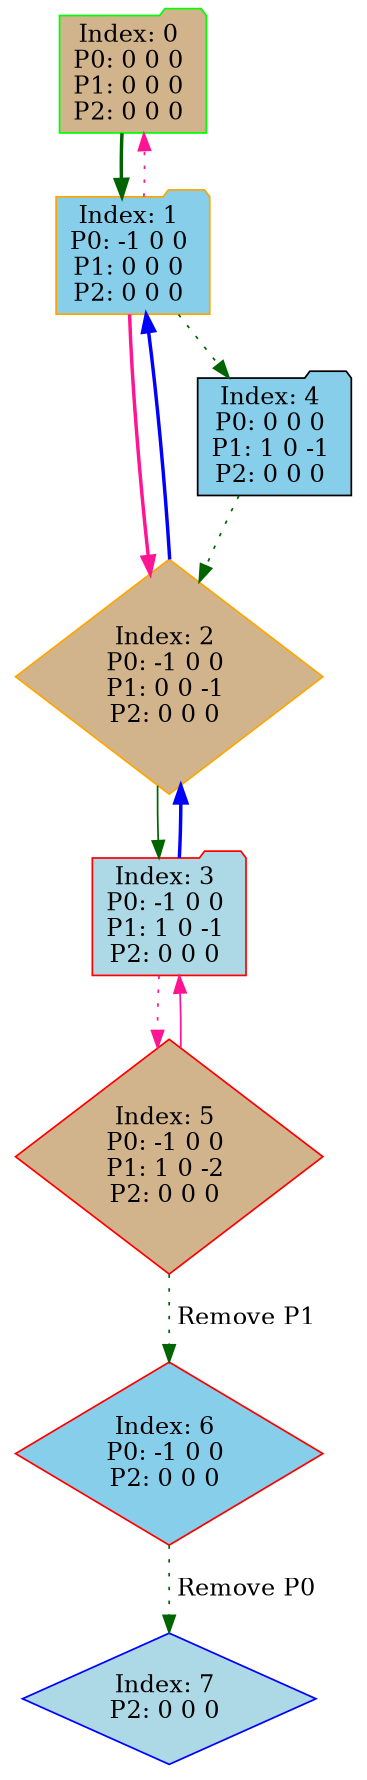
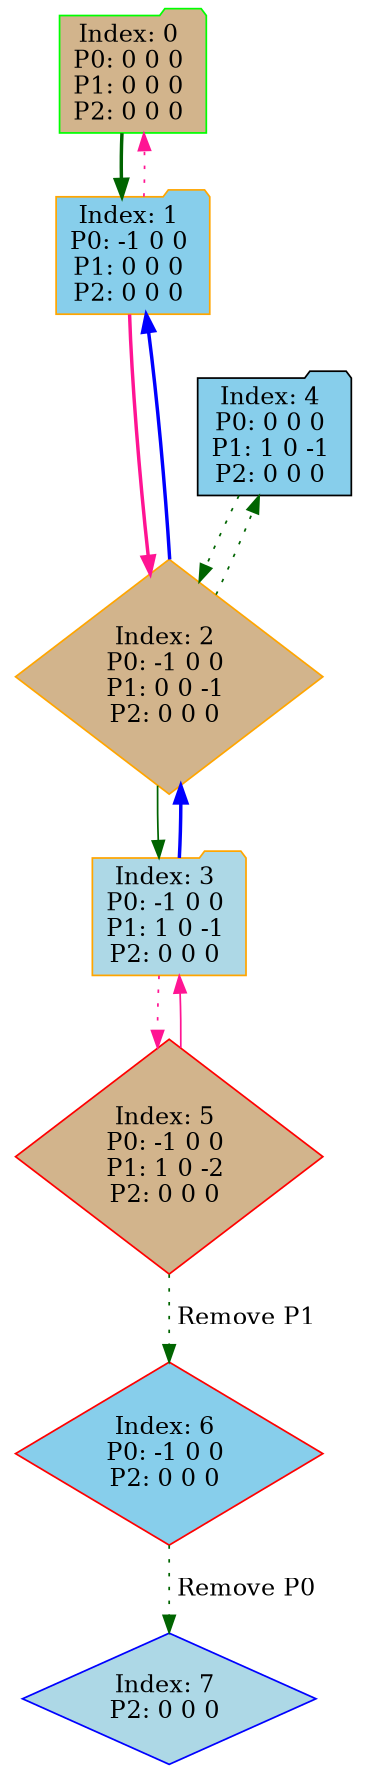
edge "Index: 1 P0: -1 0 0 P1: 0 0 0 P2: 0 0 0" -> "Index: 4 P0: 0 0 0 P1: 1 0 -1 P2: 0 0 0": now "Index: 2 P0: -1 0 0 P1: 0 0 -1 P2: 0 0 0" -> "Index: 4 P0: 0 0 0 P1: 1 0 -1 P2: 0 0 0"
node "Index: 3 P0: -1 0 0 P1: 1 0 -1 P2: 0 0 0": color red -> orange
